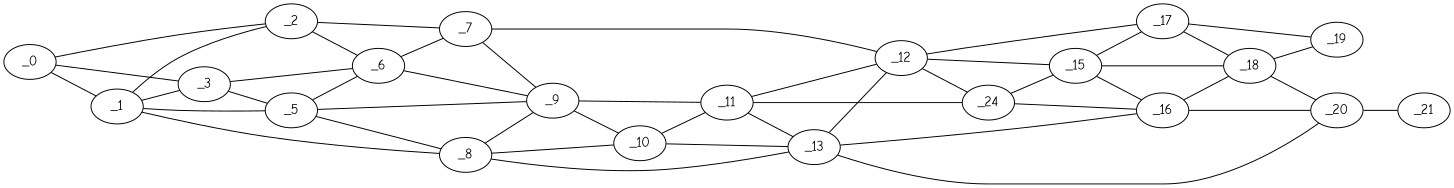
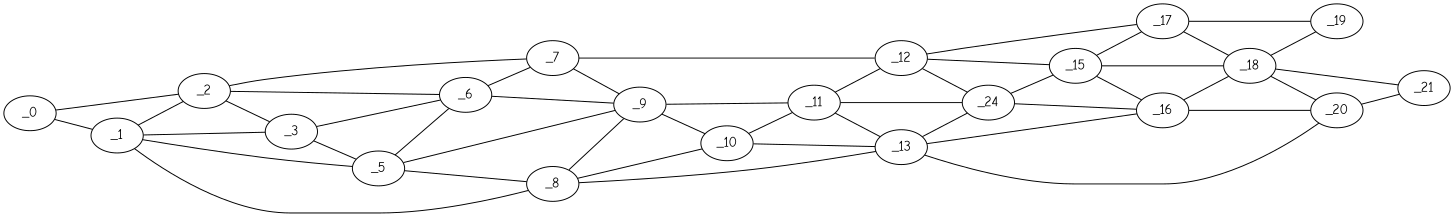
edge "_0" -- "_3": now "_2" -- "_3"
edge "_18" -- "_21": added
edge "_12" -- "_13": now "_24" -- "_13"
